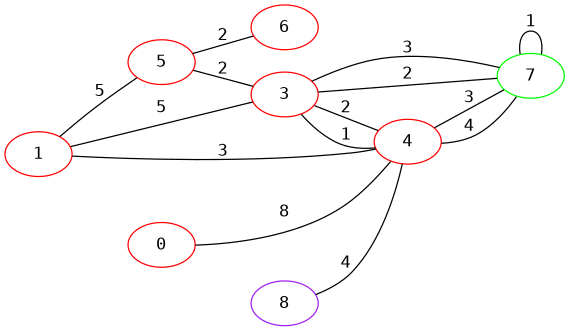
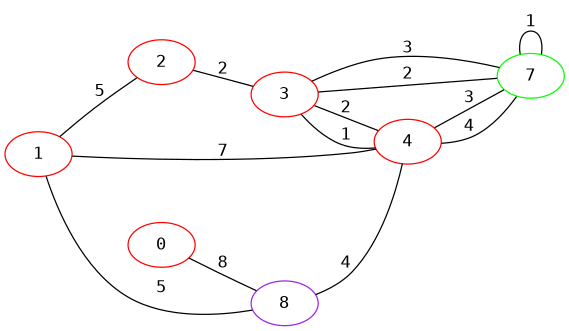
node "6": removed
node "5": label "5" -> "2"
edge "3" -- "1": now "8" -- "1"
edge "4" -- "1": label "3" -> "7"
edge "4" -- "0": now "8" -- "0"
